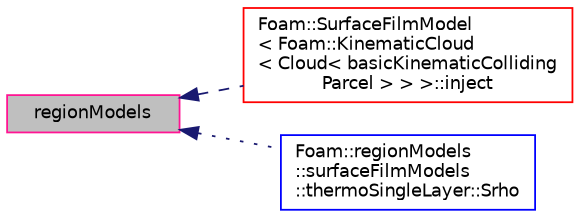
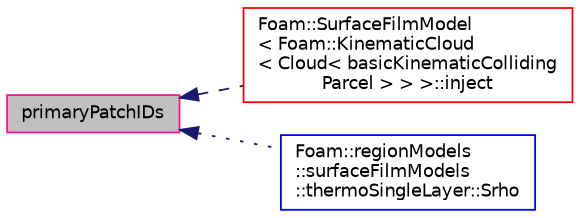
node "regionModels": label "regionModels" -> "primaryPatchIDs"
